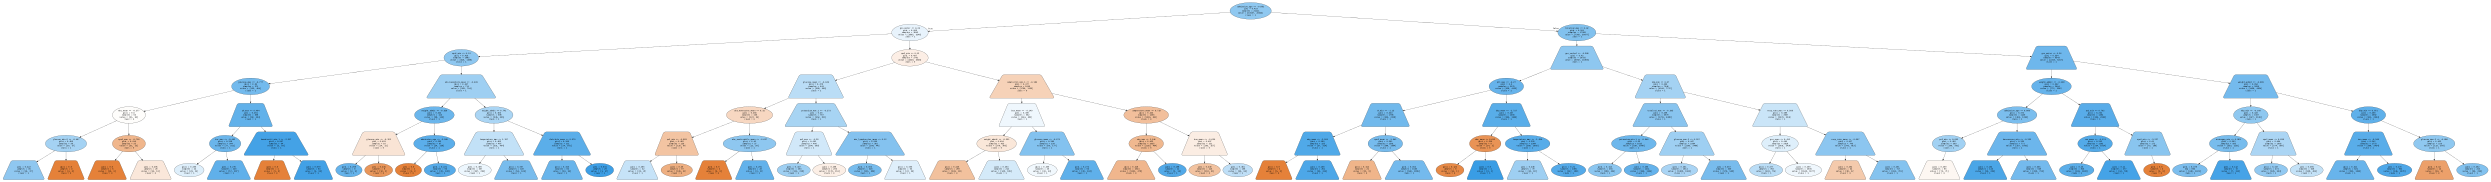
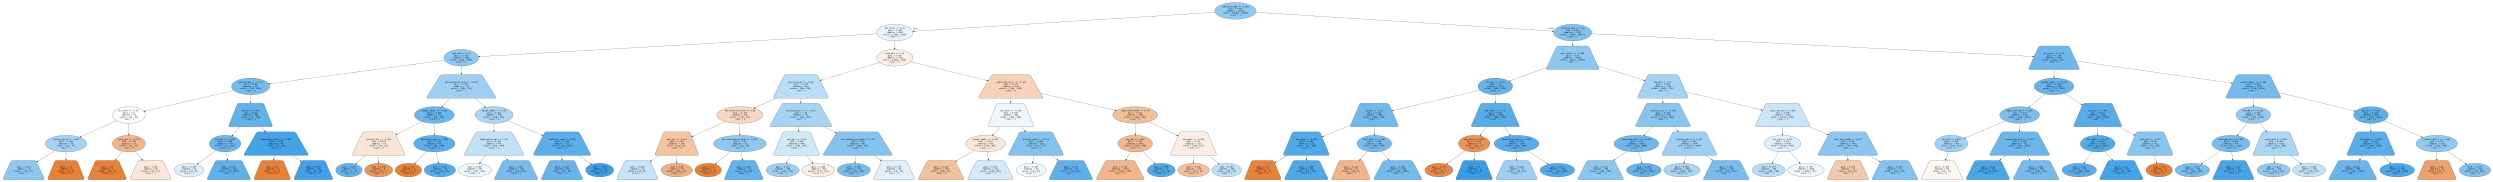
node "gini = 0.0 samples = 4 value = [6, 0] class = 0": shape trapezium -> ellipse
node "gini = 0.414 samples = 404 value = [188, 454] class = 1": shape ellipse -> trapezium
node "gini = 0.378 mbp = 863 value = [346, 1021] class = 1": label "gini = 0.378 mbp = 863 value = [346, 1021] class = 1" -> "gini = 0.378 samples = 863 value = [346, 1021] class = 1"
